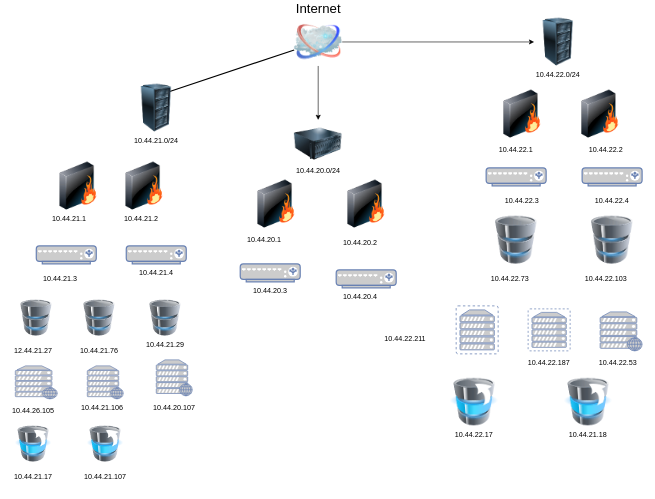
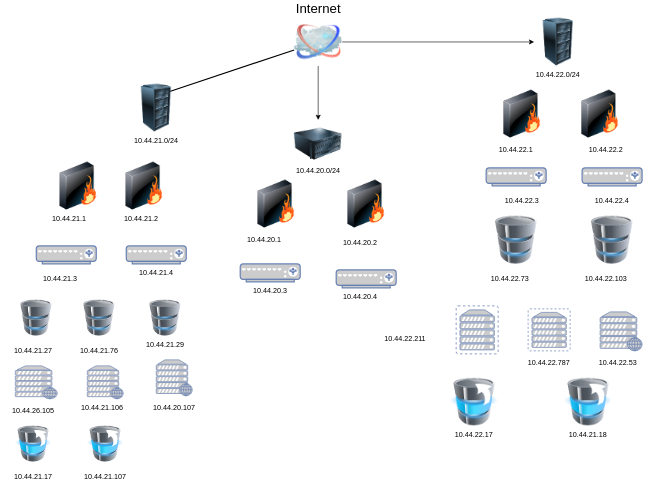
node "12.44.21.27": label "12.44.21.27" -> "10.44.21.27"
node "10.44.22.187": label "10.44.22.187" -> "10.44.22.787"
